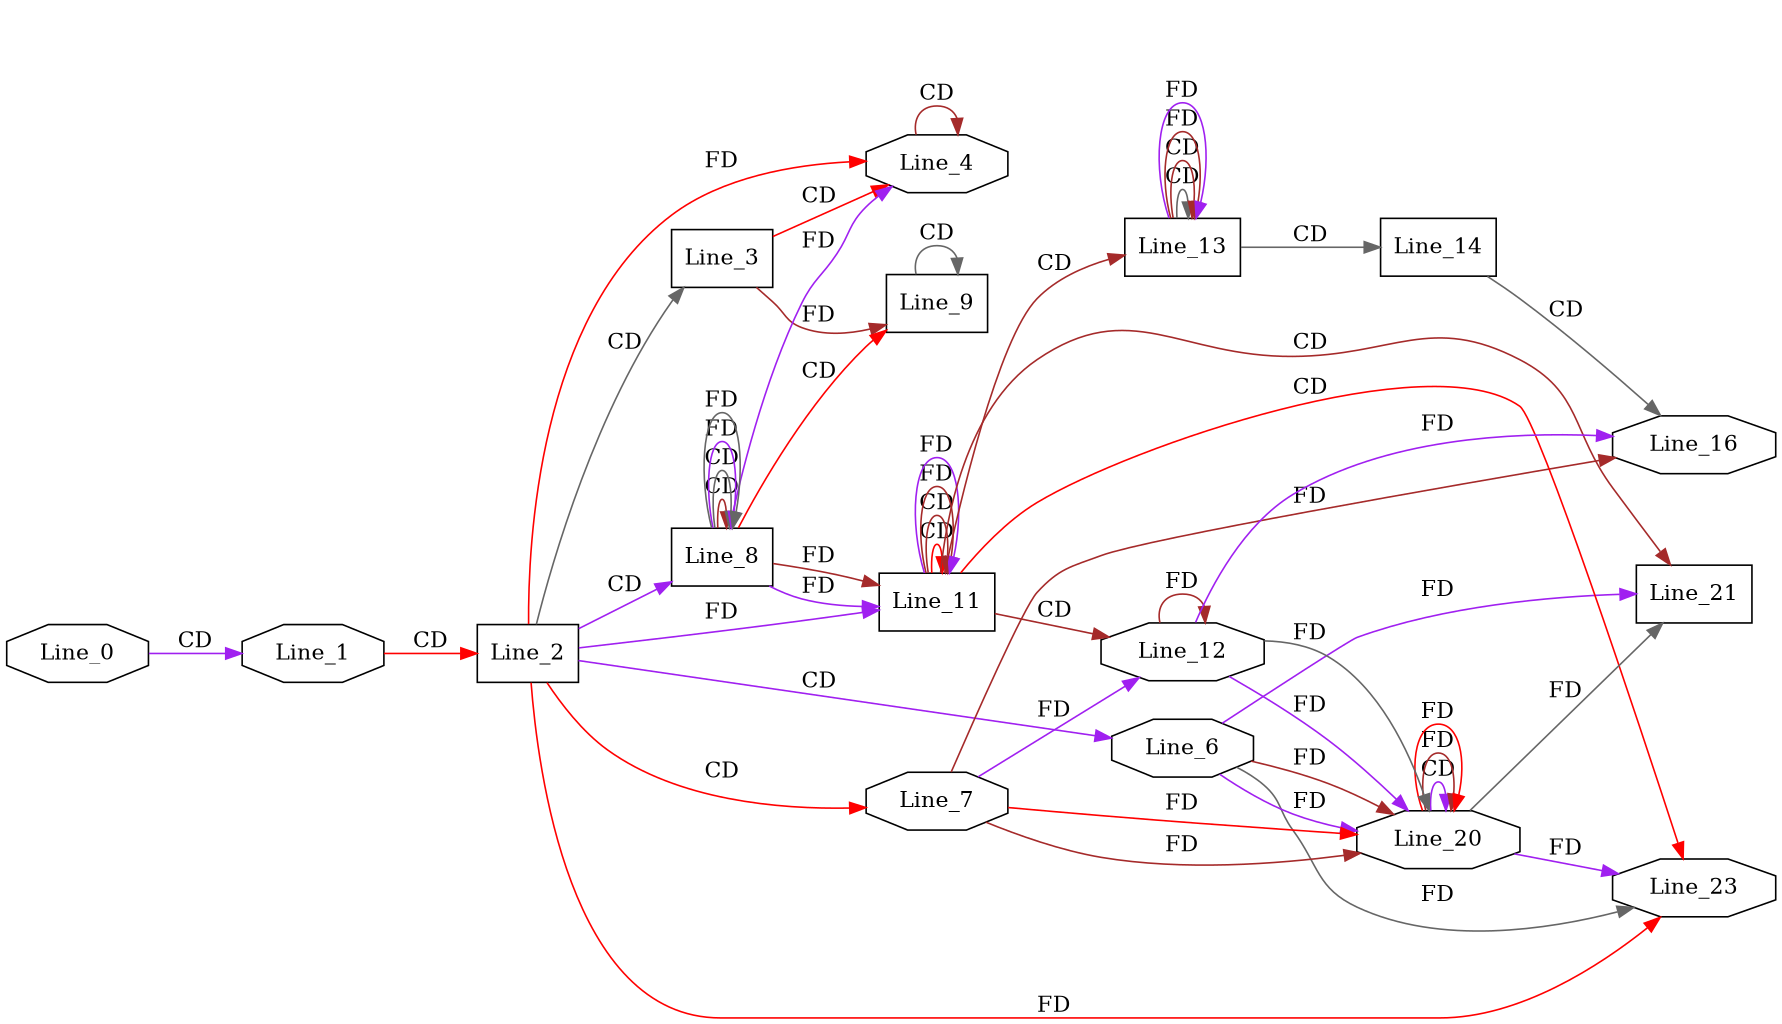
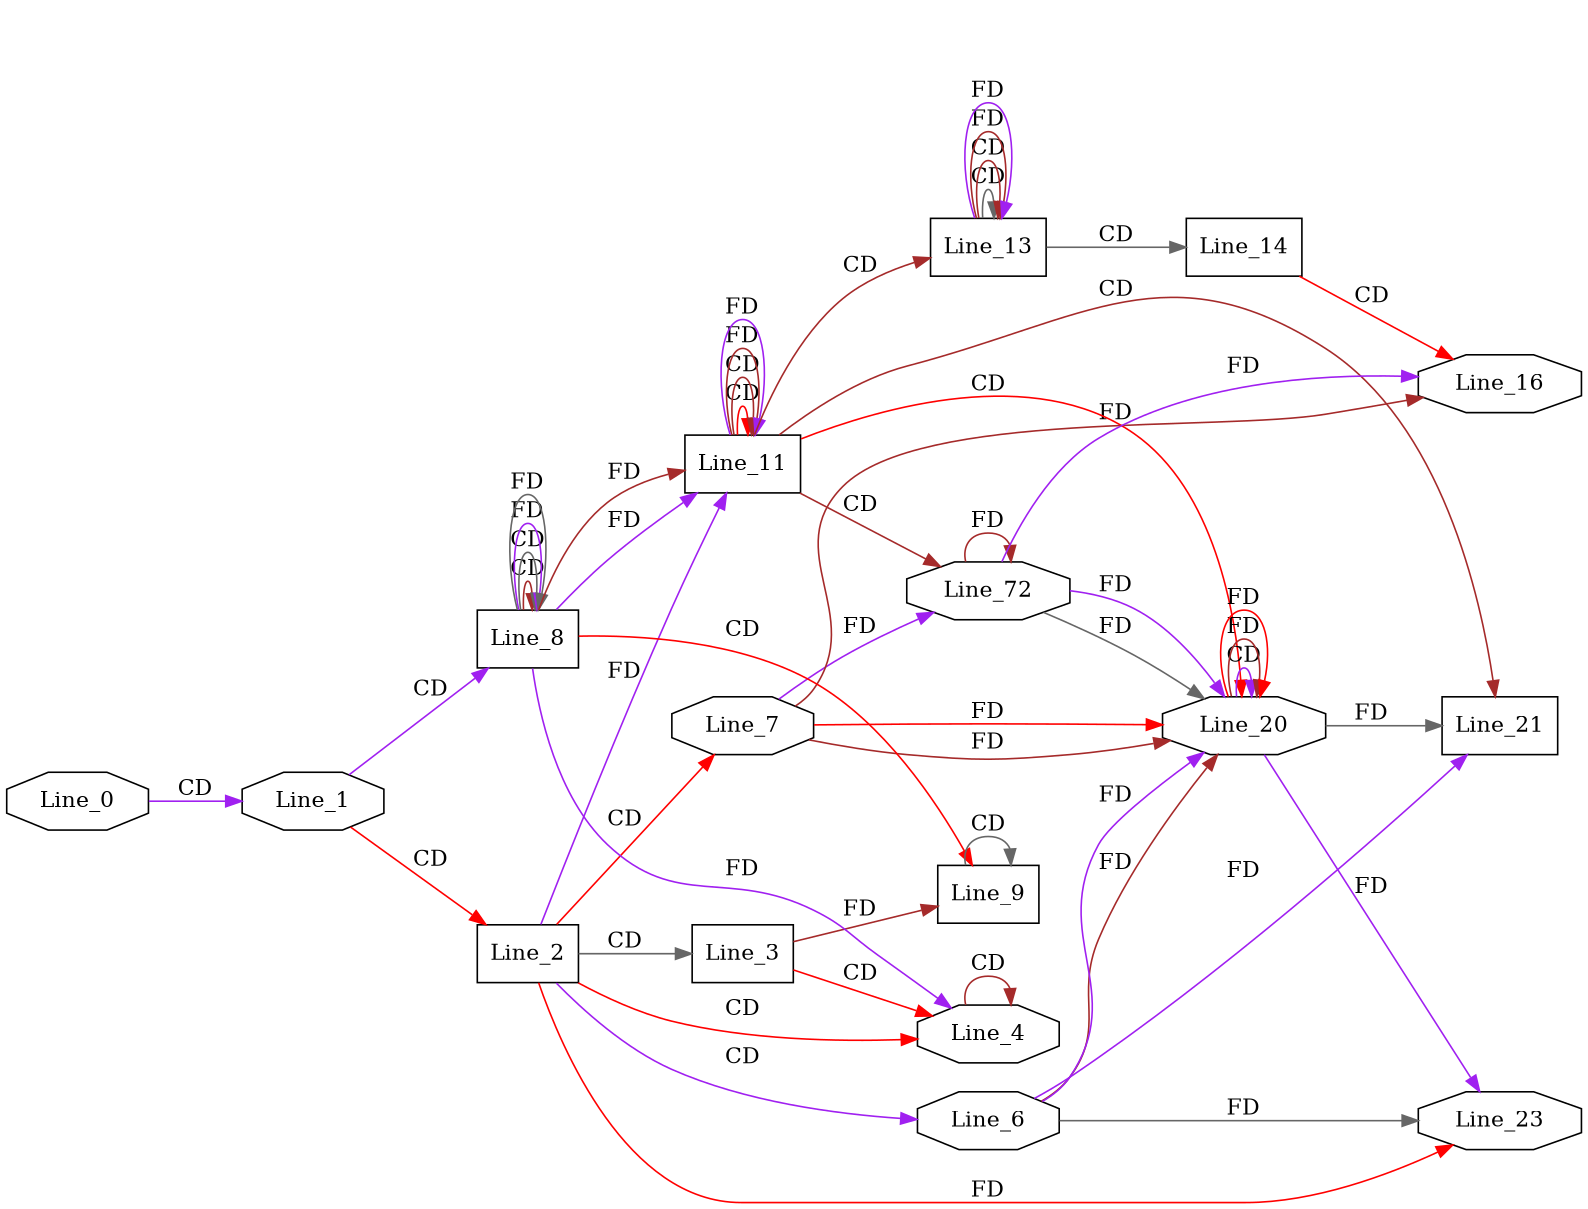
edge "Line_2" -> "Line_4": label "FD" -> "CD"
edge "Line_14" -> "Line_16": color gray40 -> red
edge "Line_11" -> "Line_23": now "Line_11" -> "Line_20"
edge "Line_2" -> "Line_8": now "Line_1" -> "Line_8"
node "Line_12": label "Line_12" -> "Line_72"
